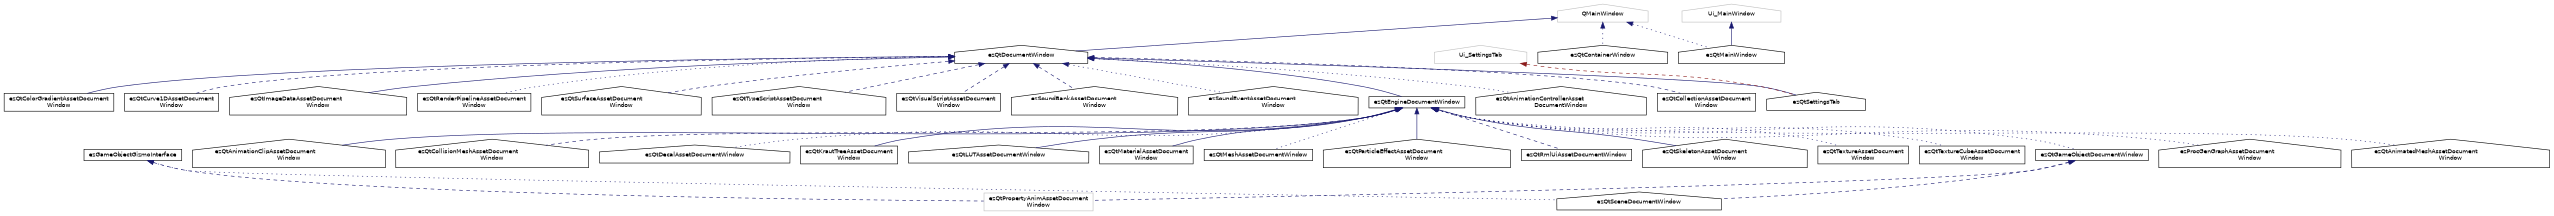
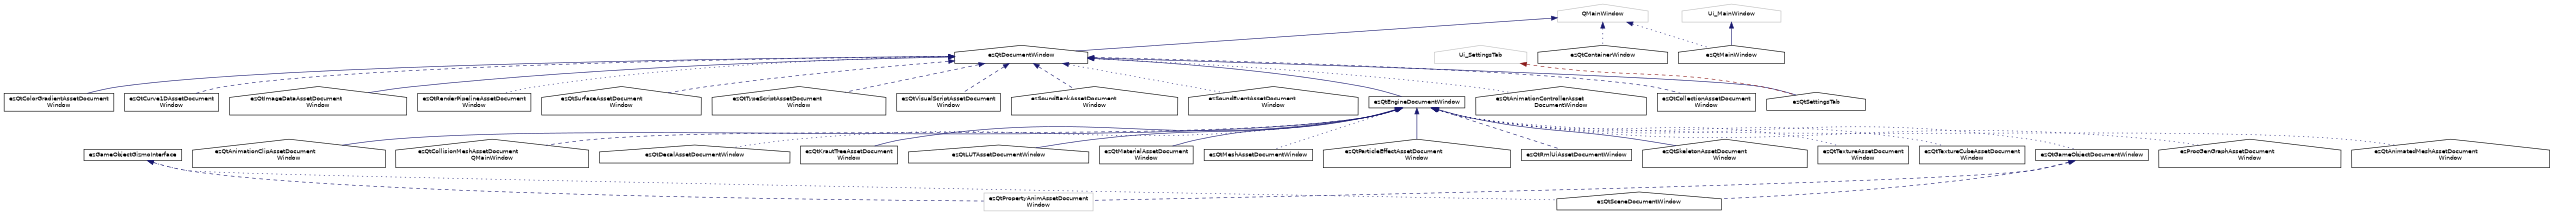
node "ezQtCollisionMeshAssetDocument Window": label "ezQtCollisionMeshAssetDocument Window" -> "ezQtCollisionMeshAssetDocument QMainWindow"
